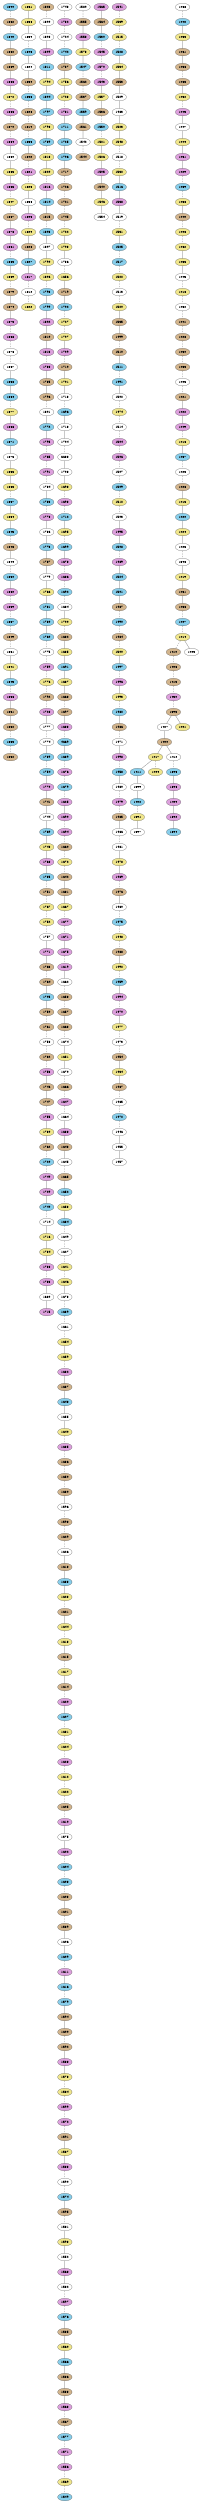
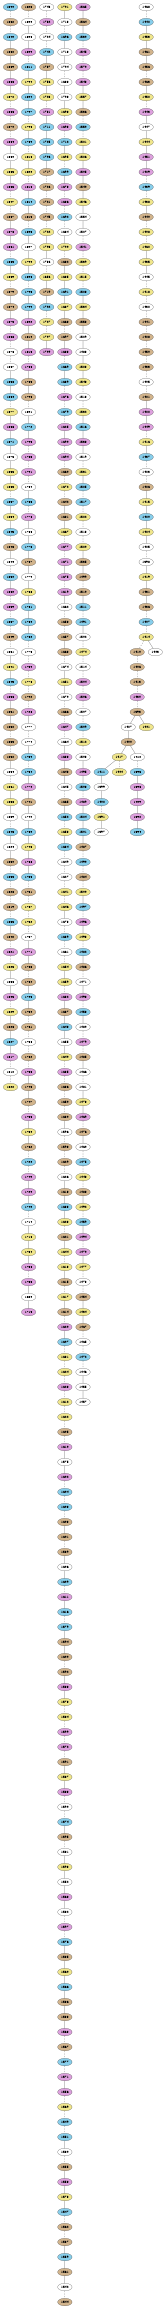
node "1527": added
node "1806": fillcolor khaki -> skyblue
node "1710": removed
node "6688": label "6688" -> "1688"
node "1833": fillcolor skyblue -> tan
node "4669": label "4669" -> "1669"
node "1854": added
node "1551": added
